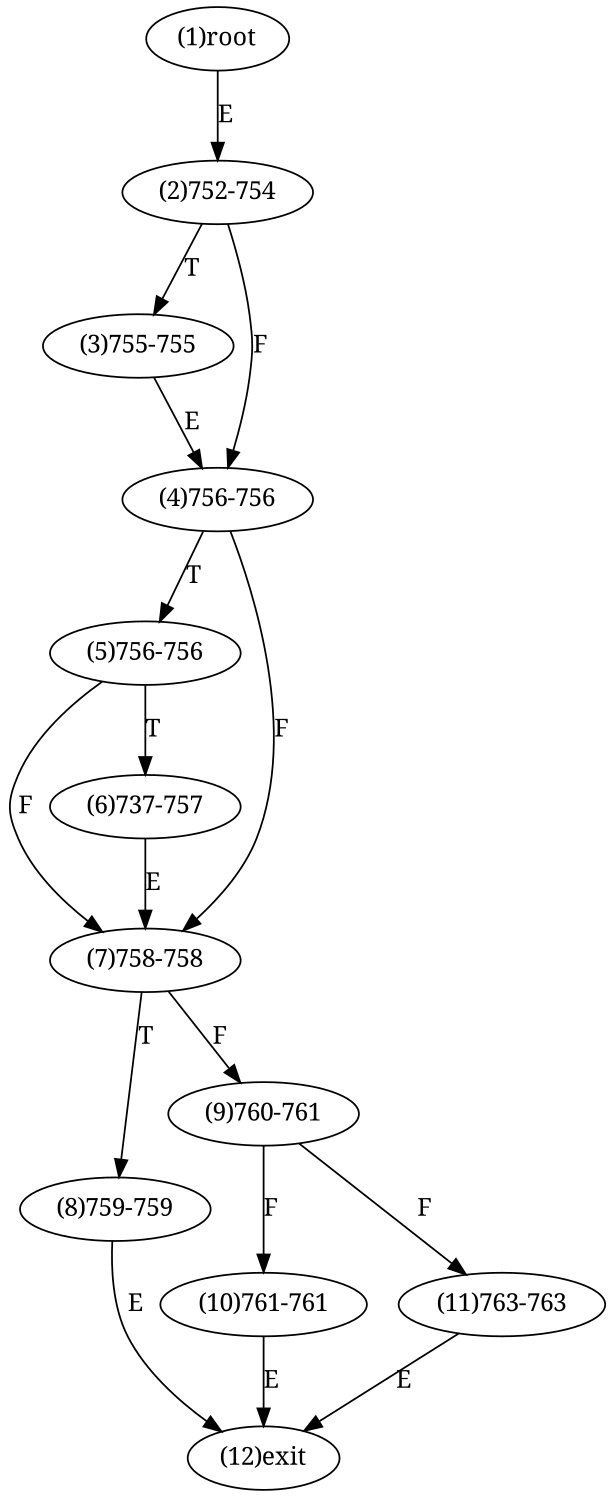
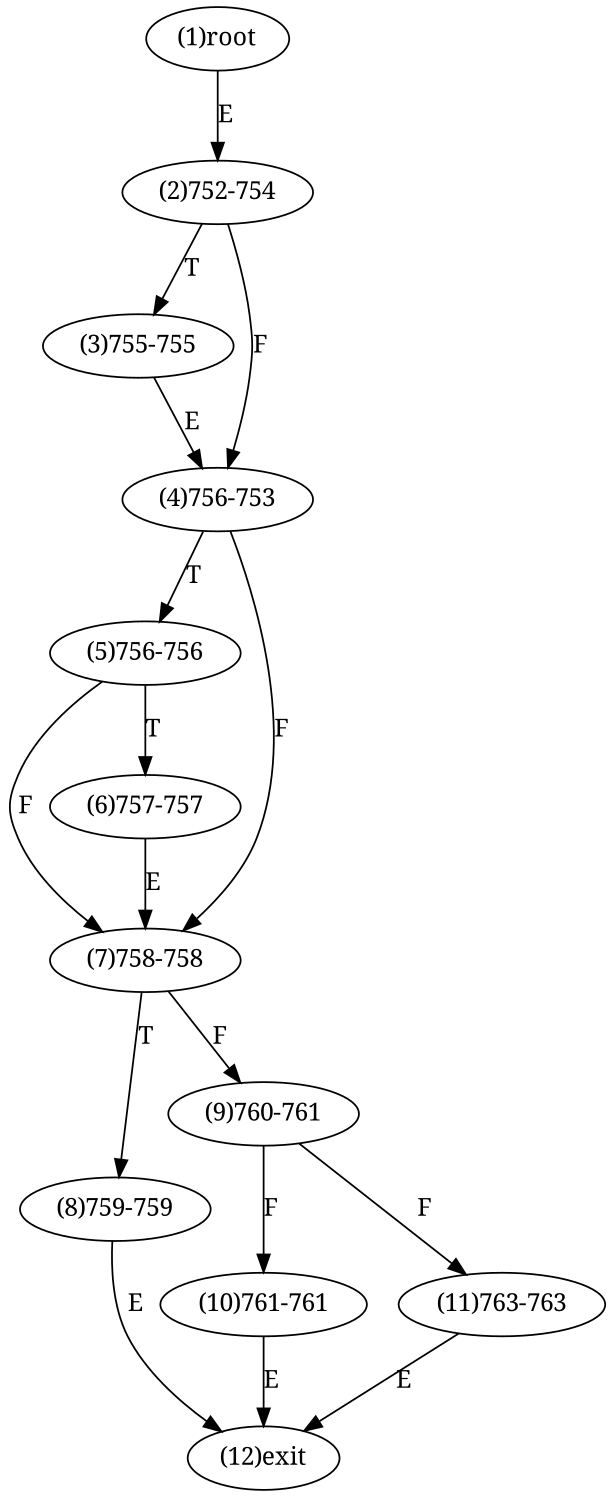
node "(4)756-756": label "(4)756-756" -> "(4)756-753"
node "(6)737-757": label "(6)737-757" -> "(6)757-757"
